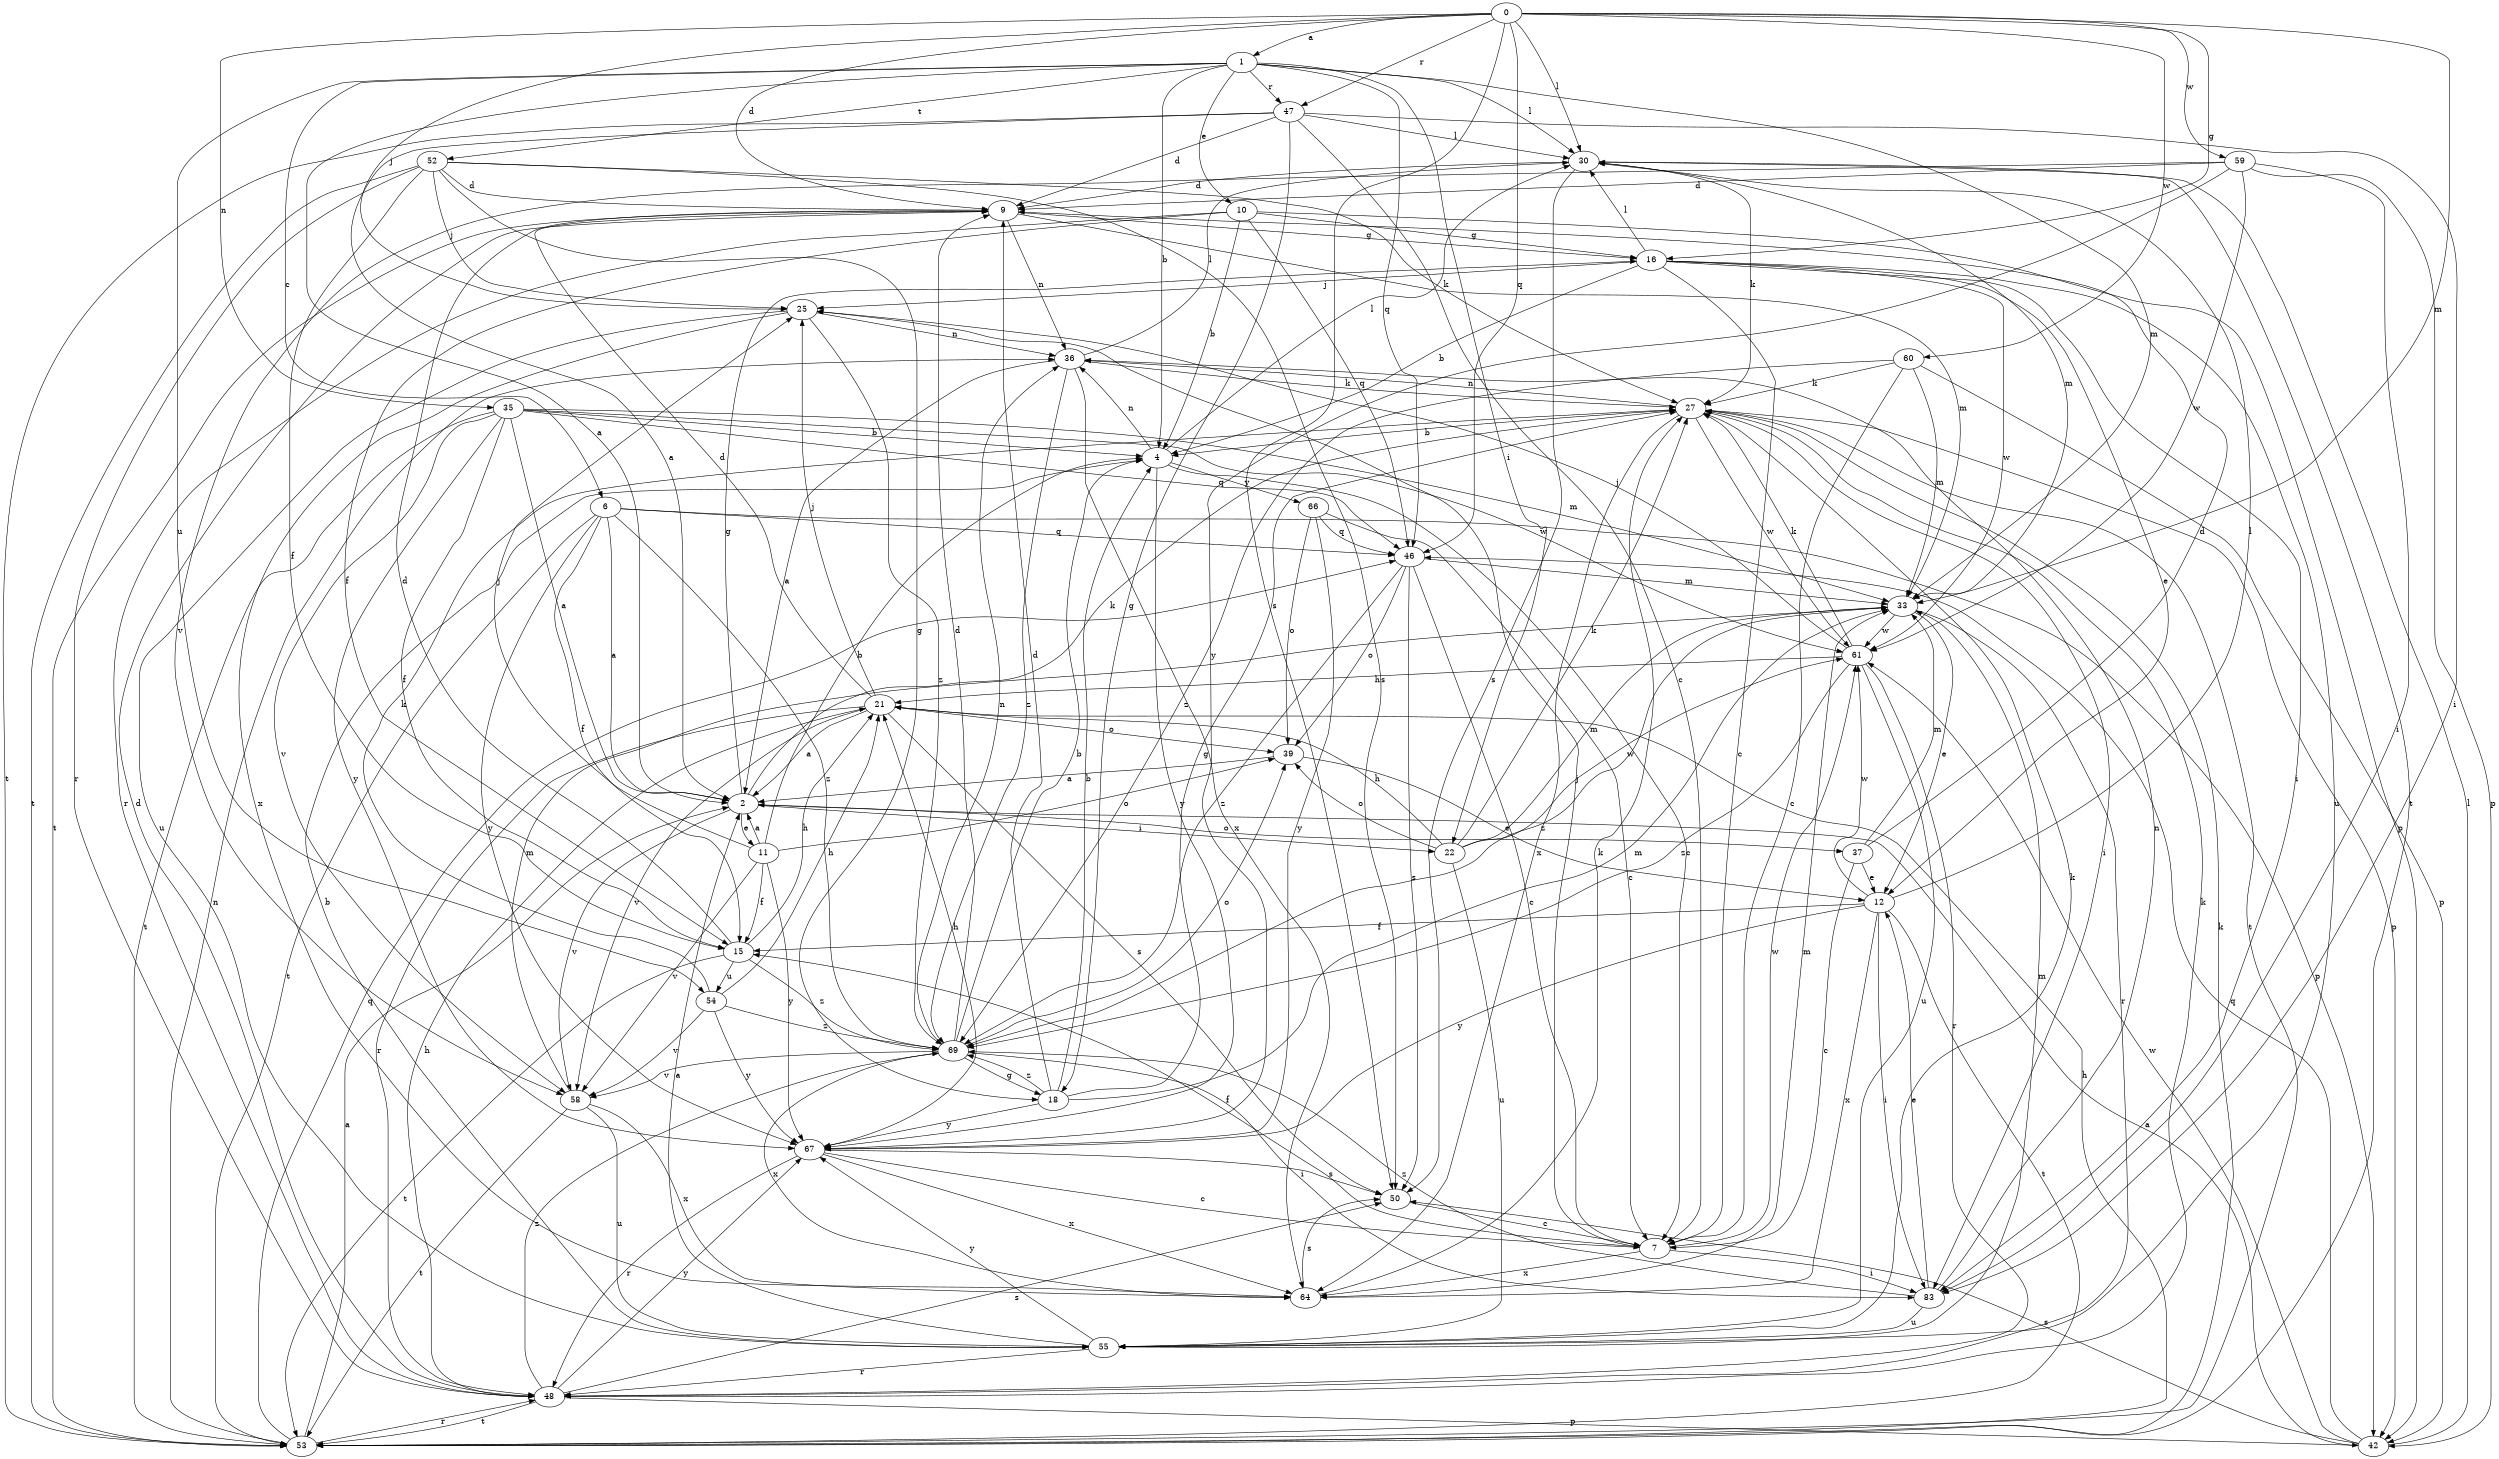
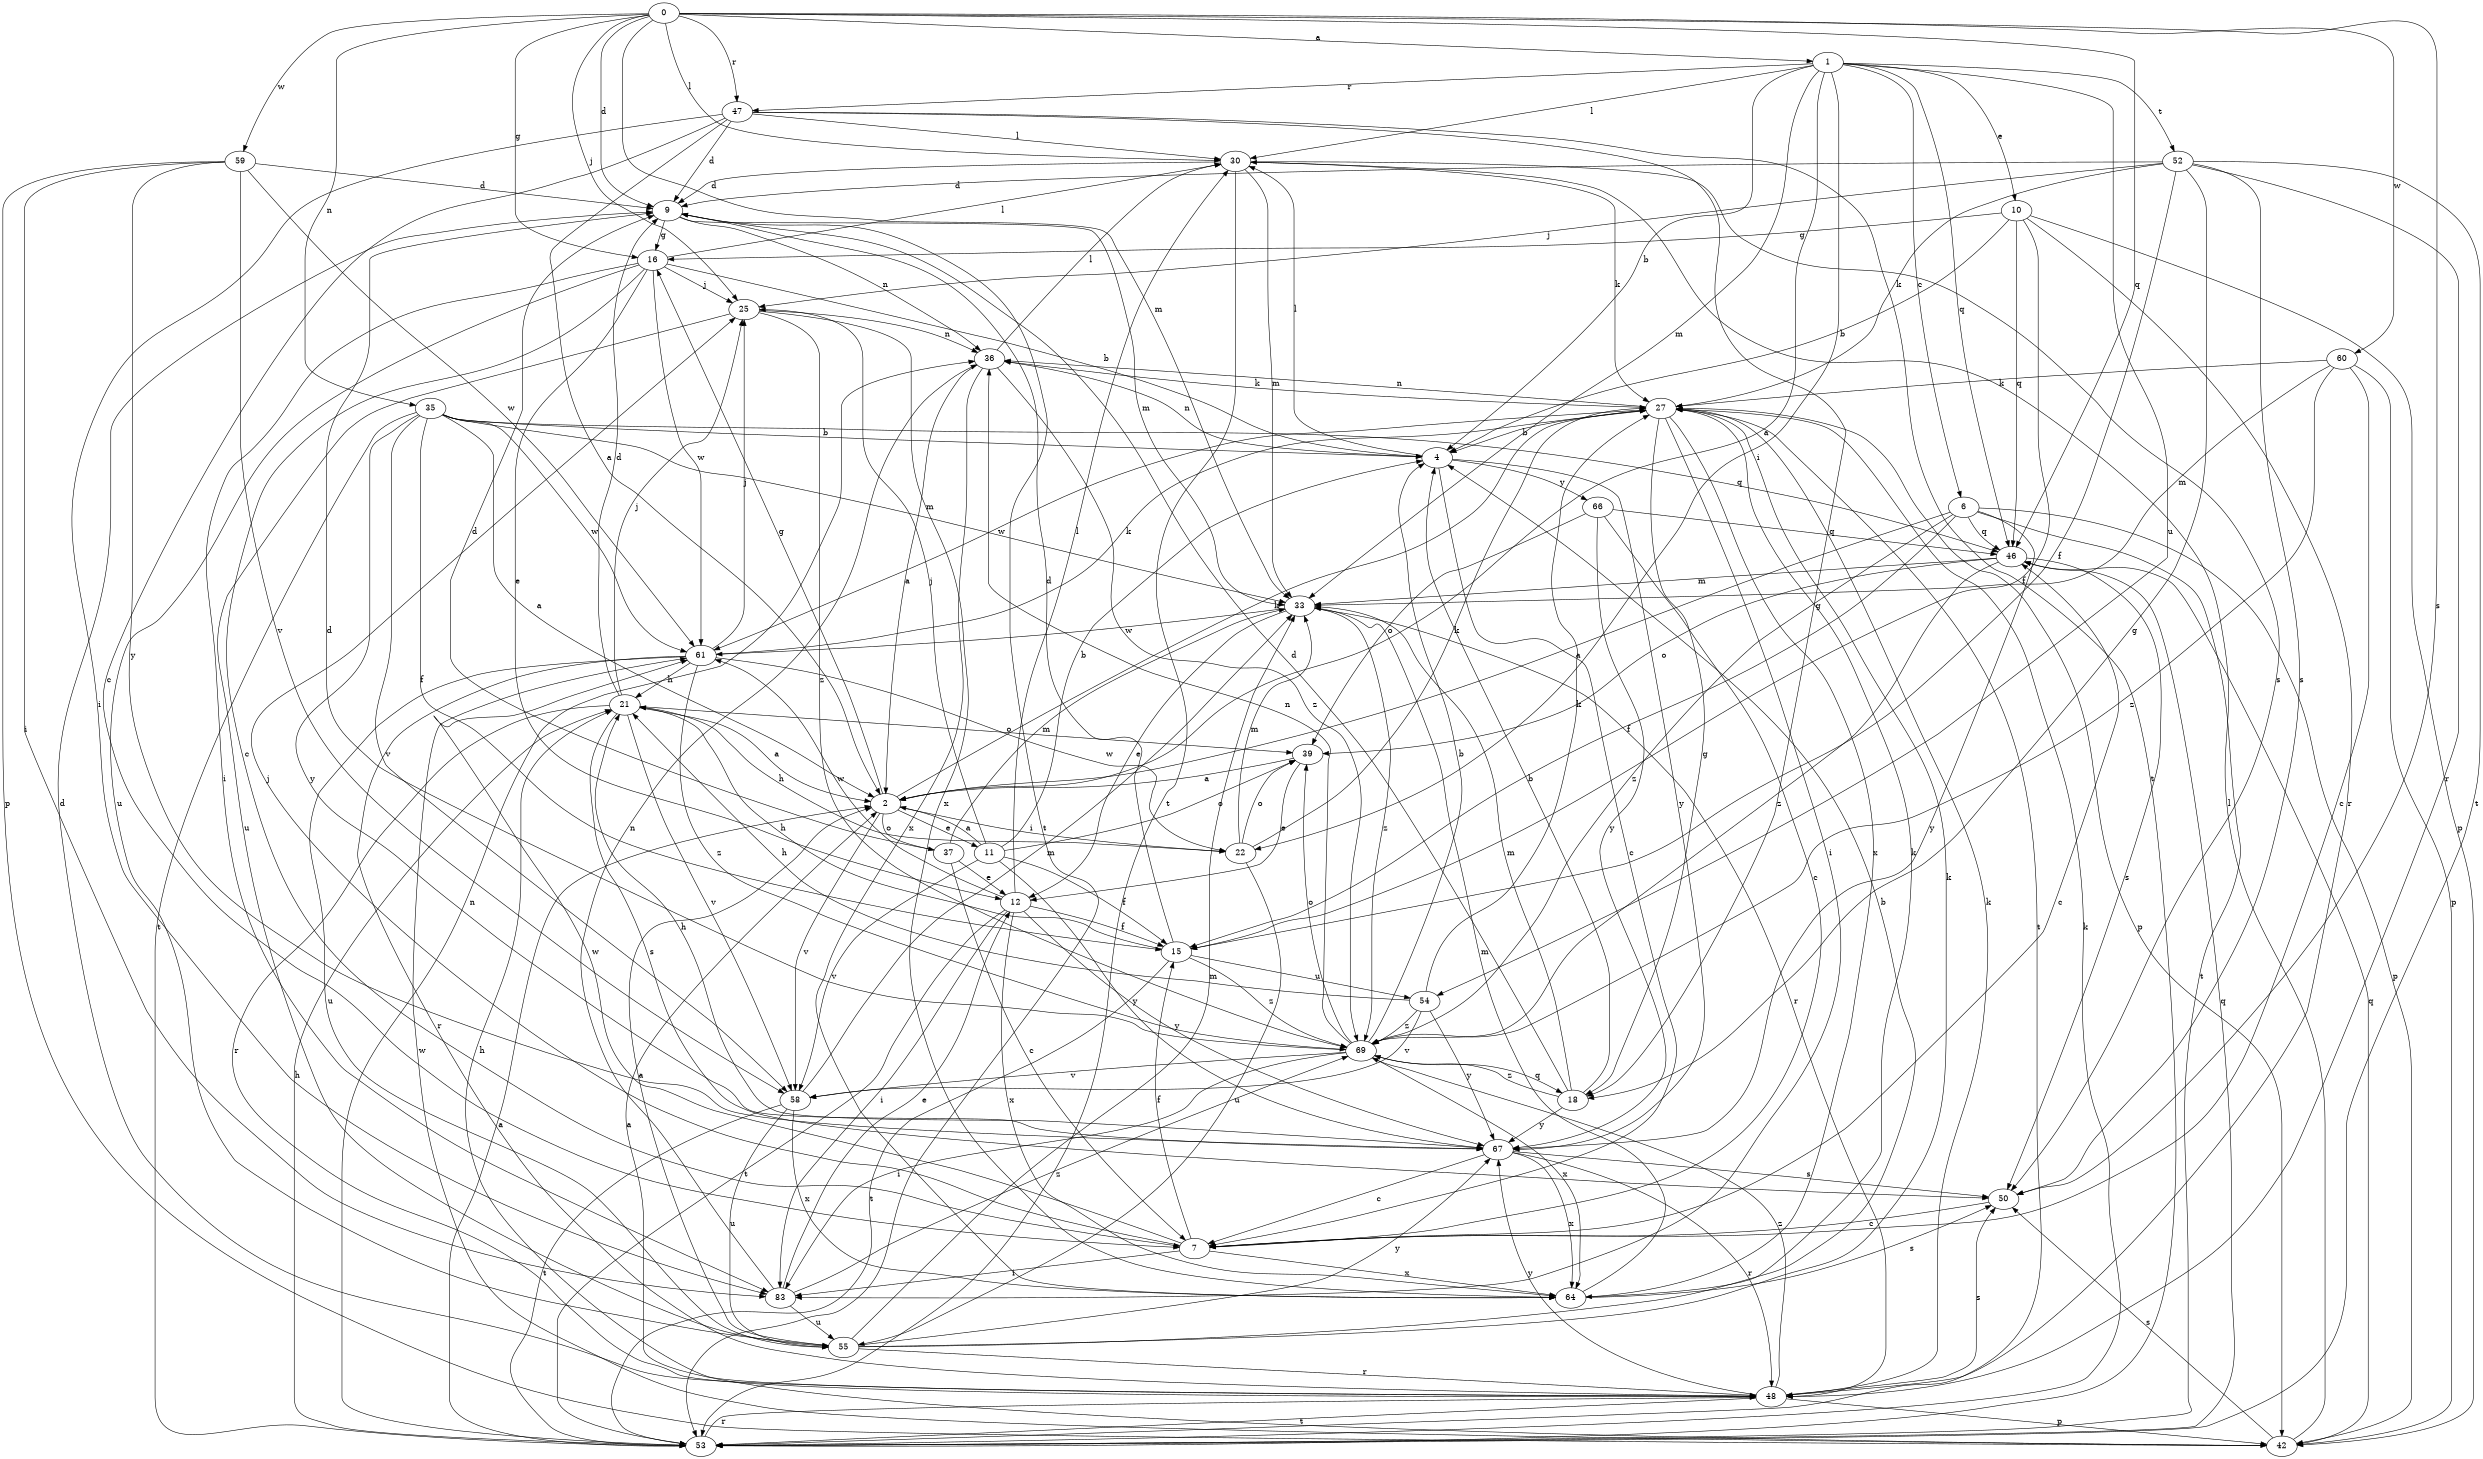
edge "18" -> "27": reversed
edge "22" -> "61": reversed
edge "46" -> "7": reversed
edge "69" -> "18": label "g" -> "q"
